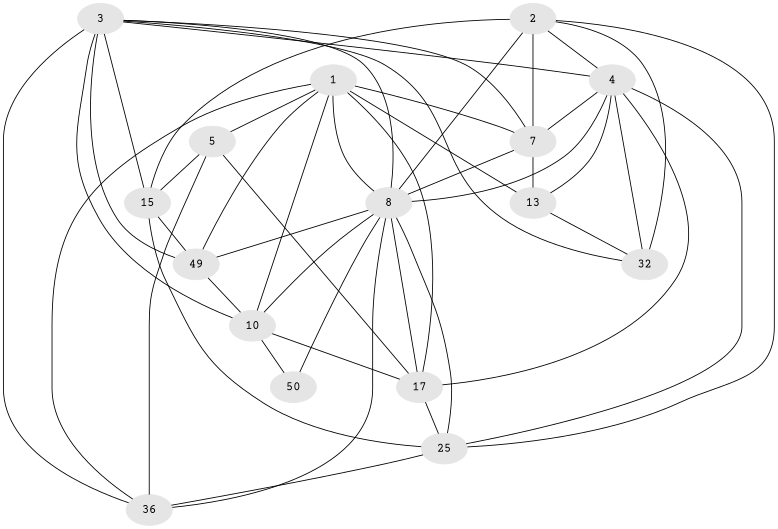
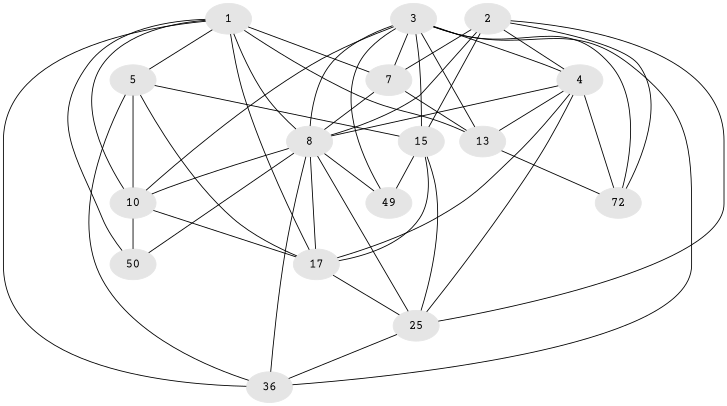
edge "3" -- "13": added
edge "4" -- "7": removed
edge "1" -- "49": now "1" -- "50"
edge "15" -- "17": added
node "32": label "32" -> "72"
edge "49" -- "10": now "5" -- "10"
